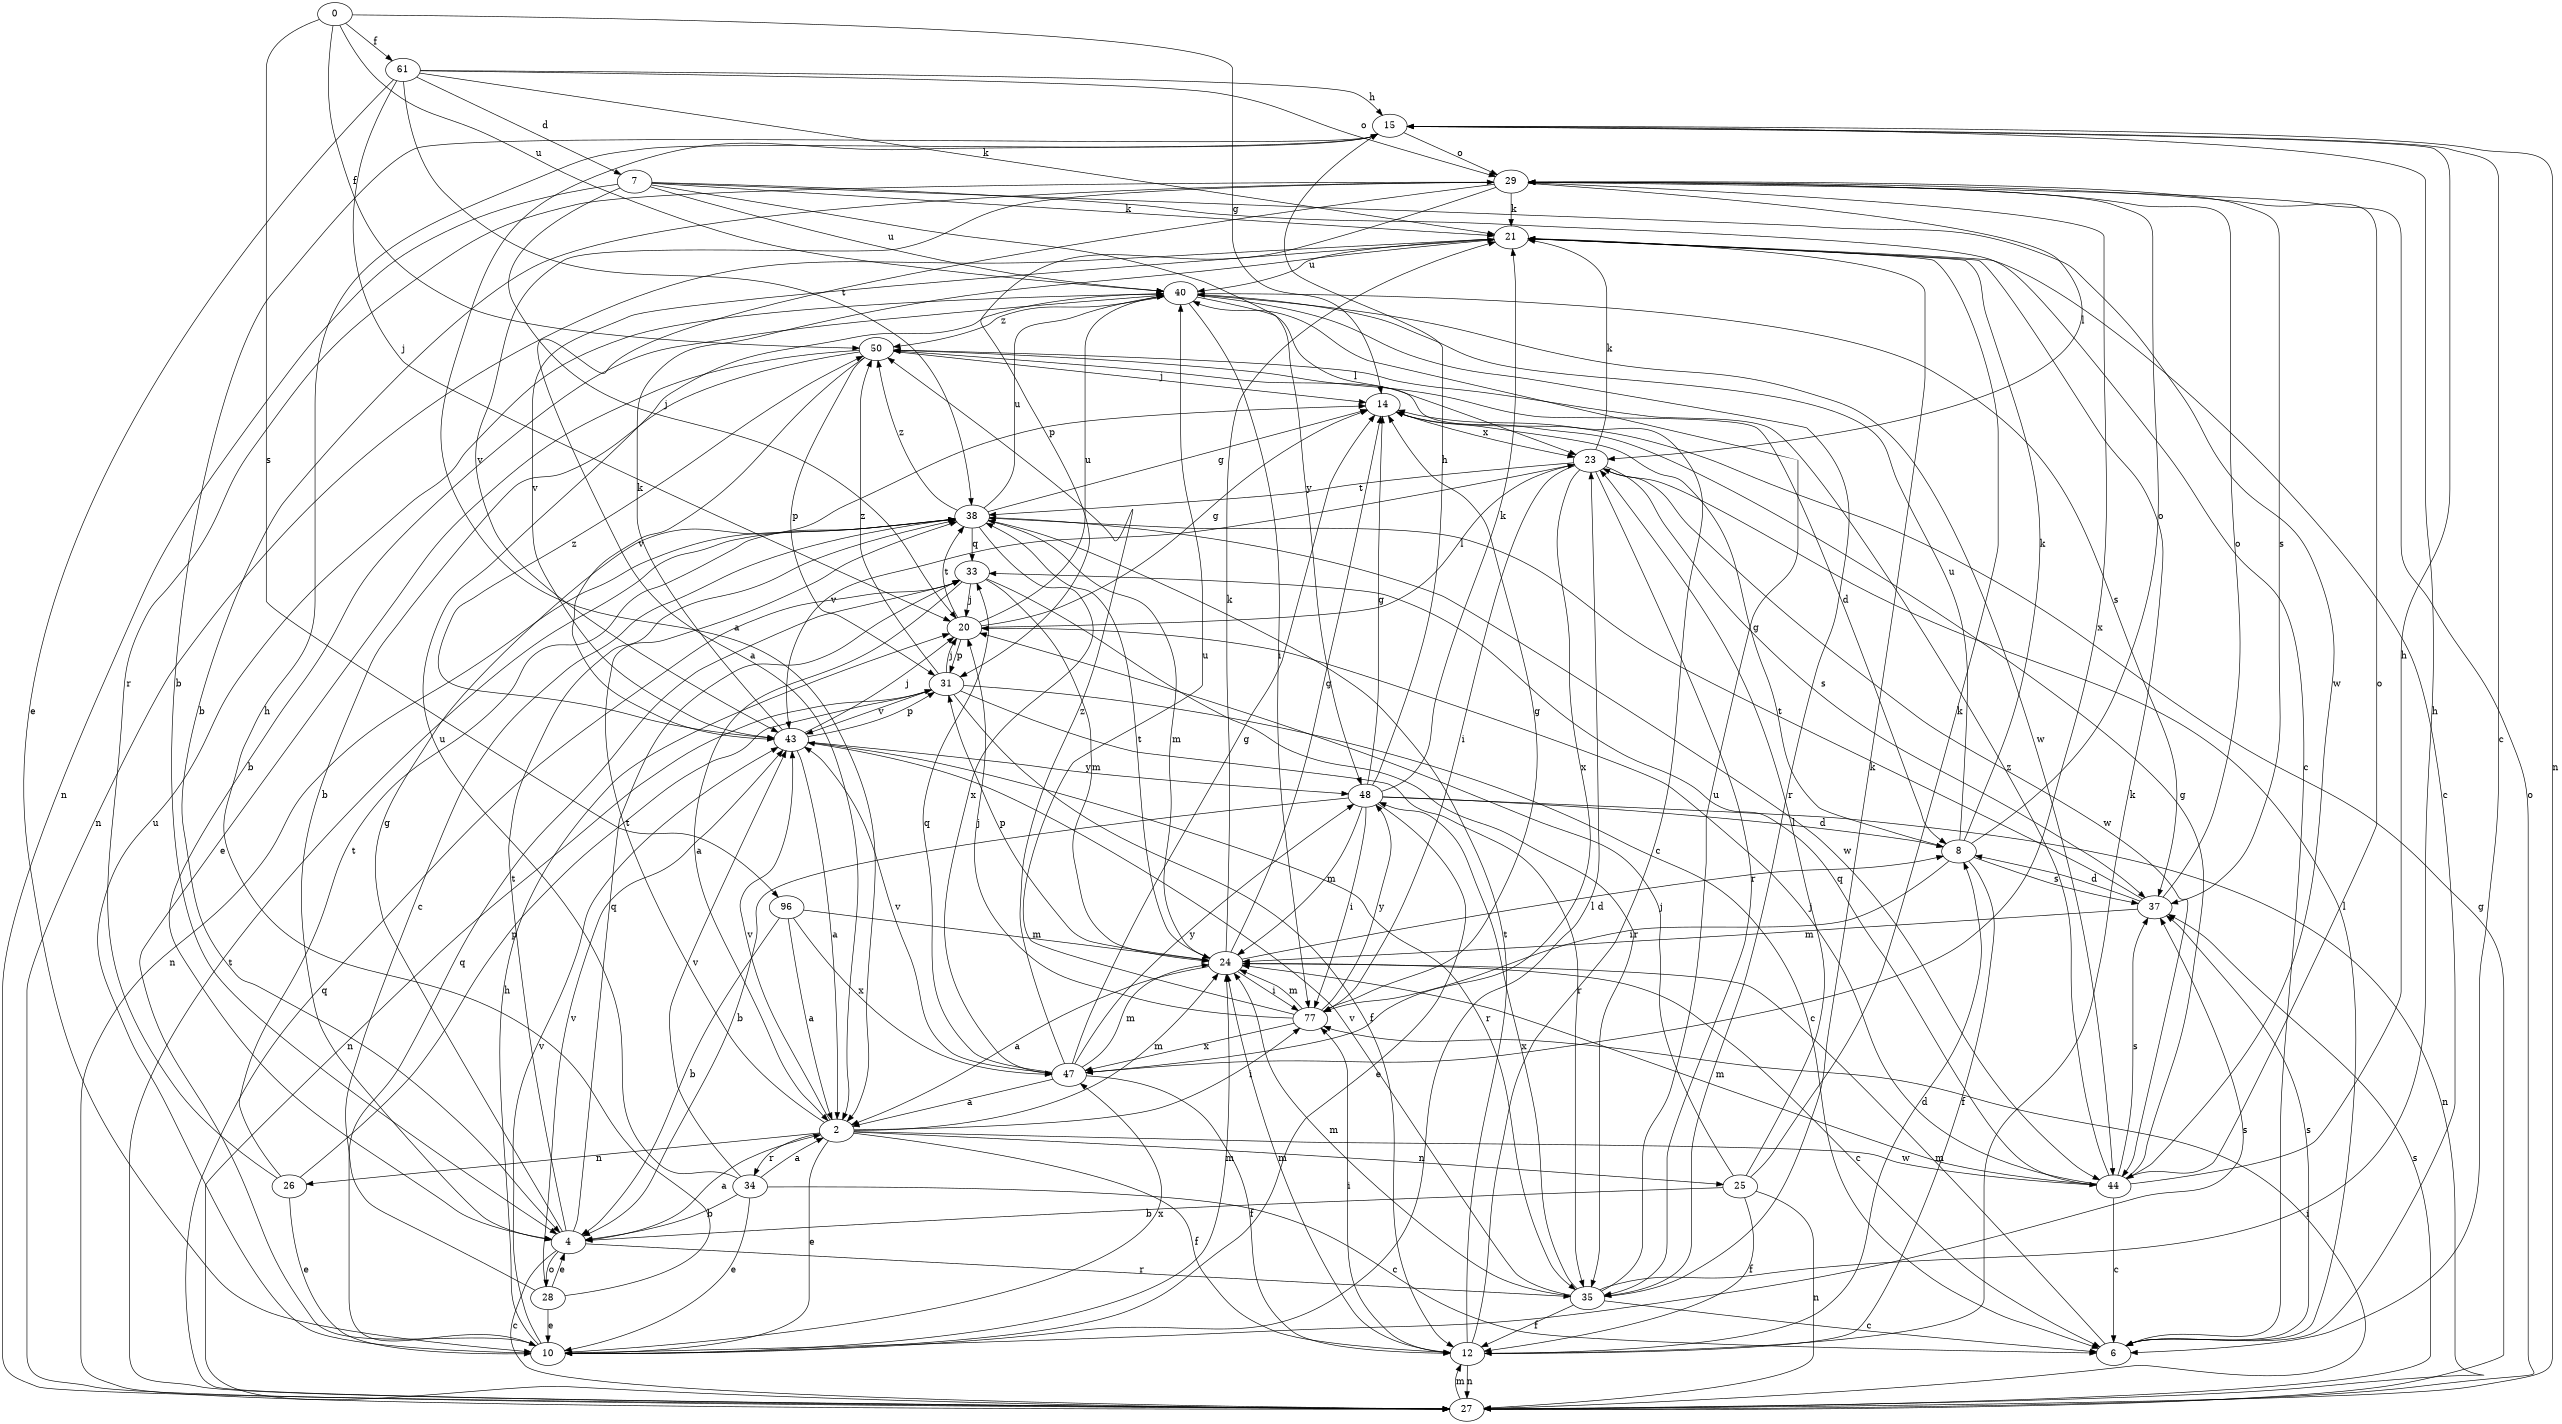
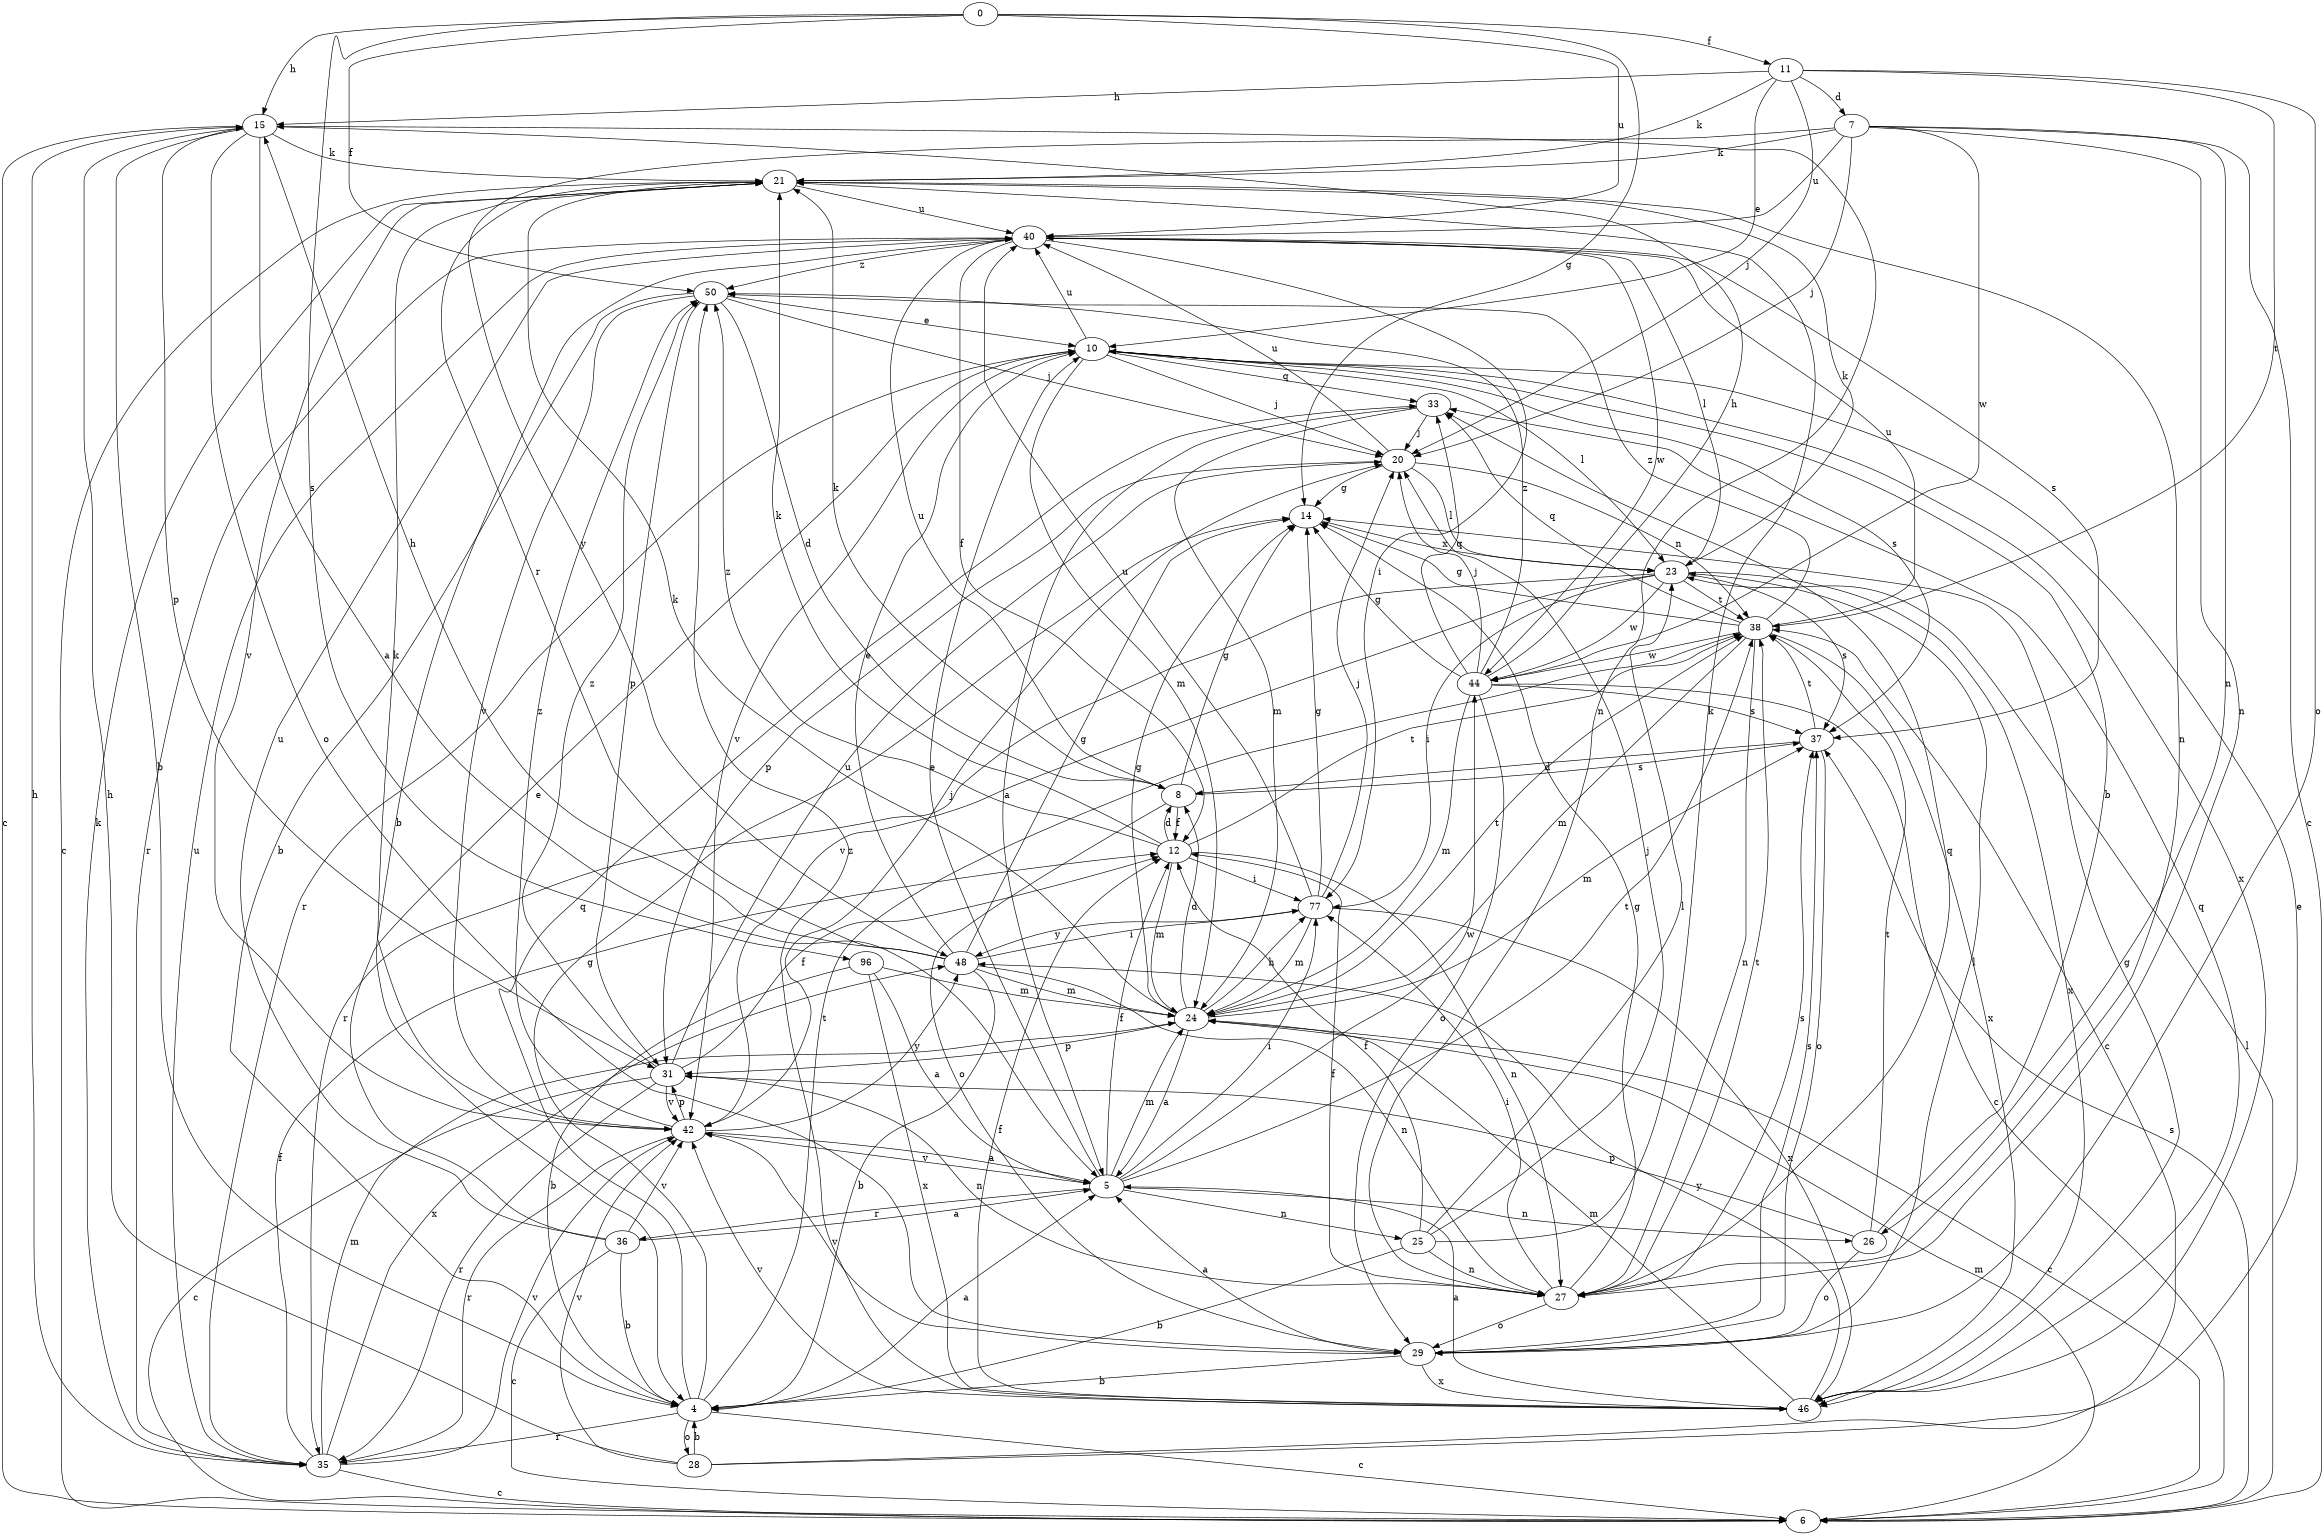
edge "0" -> "15": added, label "h"
node "61": label "61" -> "11"
edge "29" -> "21": now "15" -> "21"
edge "29" -> "31": now "15" -> "31"
edge "50" -> "14": now "50" -> "20"
edge "48" -> "21": label "k" -> "r"
edge "40" -> "12": added, label "f"
edge "20" -> "38": label "t" -> "n"
edge "7" -> "26": added, label "n"
edge "31" -> "20": label "j" -> "u"
edge "26" -> "29": label "r" -> "o"
node "43": label "43" -> "42"
edge "48" -> "8": removed, label "d"
edge "33" -> "35": now "10" -> "35"
edge "12" -> "50": label "c" -> "z"
edge "8" -> "77": removed, label "i"
edge "37" -> "24": reversed
edge "10" -> "20": label "h" -> "j"
edge "24" -> "77": label "i" -> "h"
node "47": label "47" -> "46"
node "2": label "2" -> "5"
node "34": label "34" -> "36"
edge "26" -> "10": label "e" -> "b"
edge "28" -> "4": label "e" -> "b"
edge "27" -> "12": label "m" -> "f"
edge "4" -> "27": now "4" -> "6"
